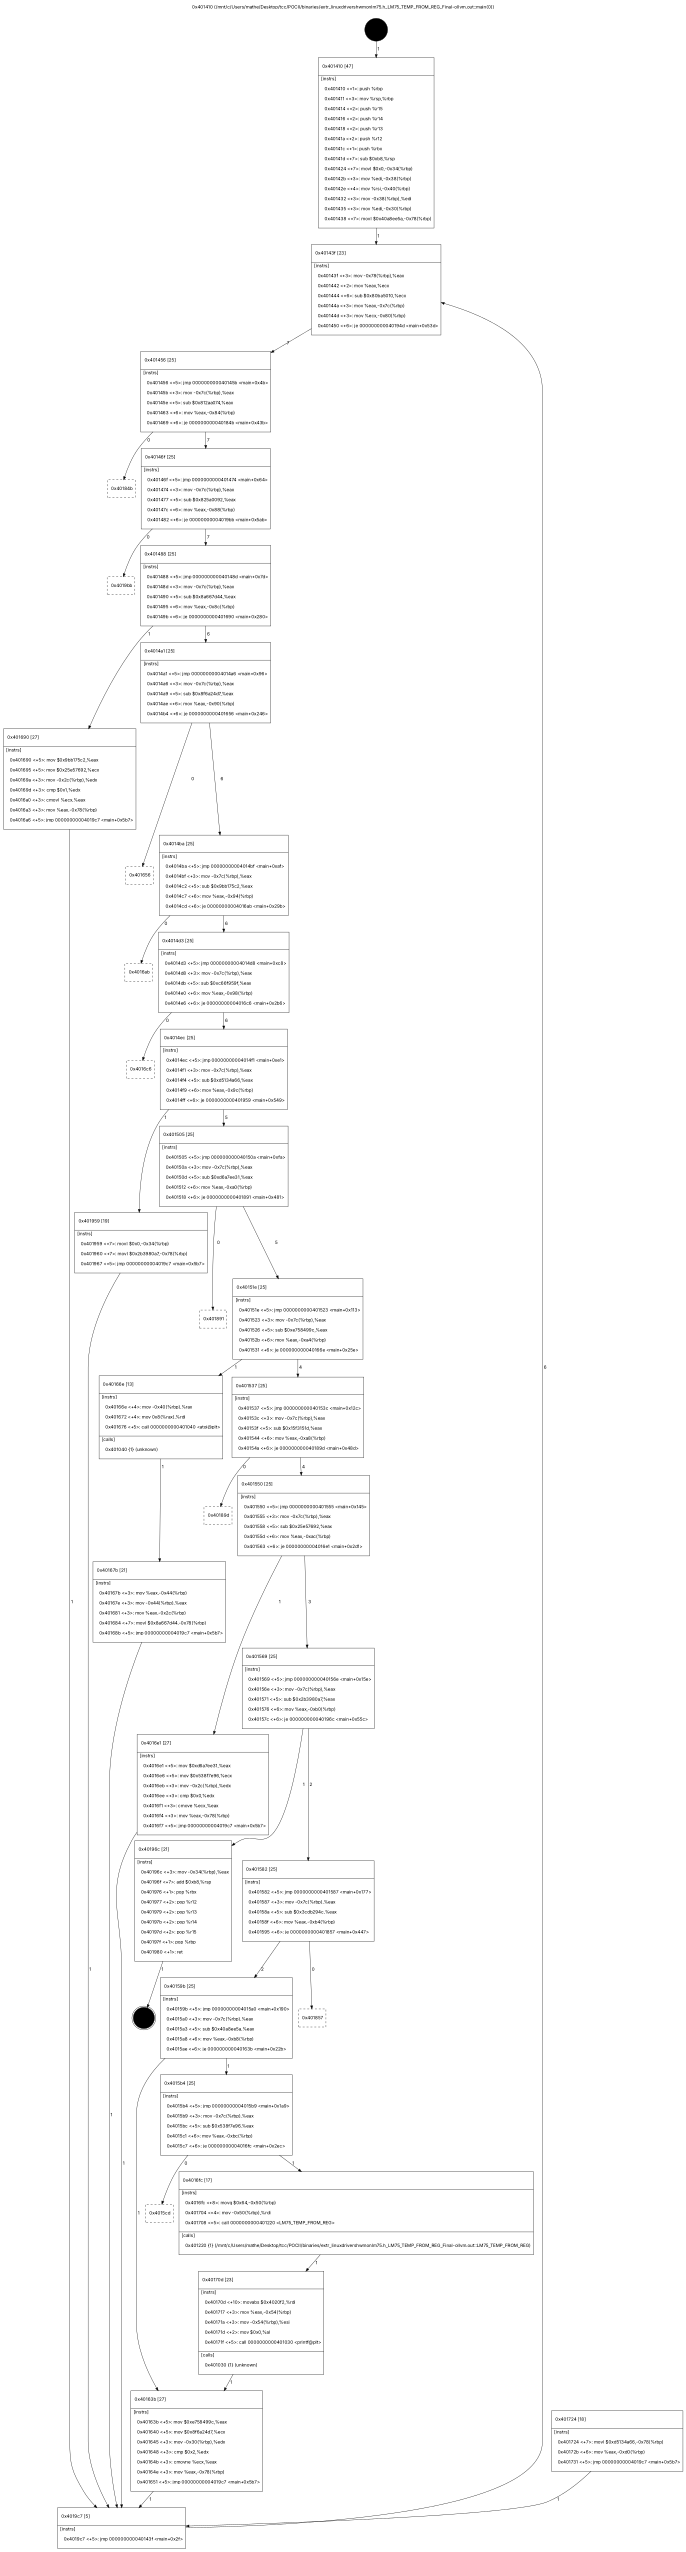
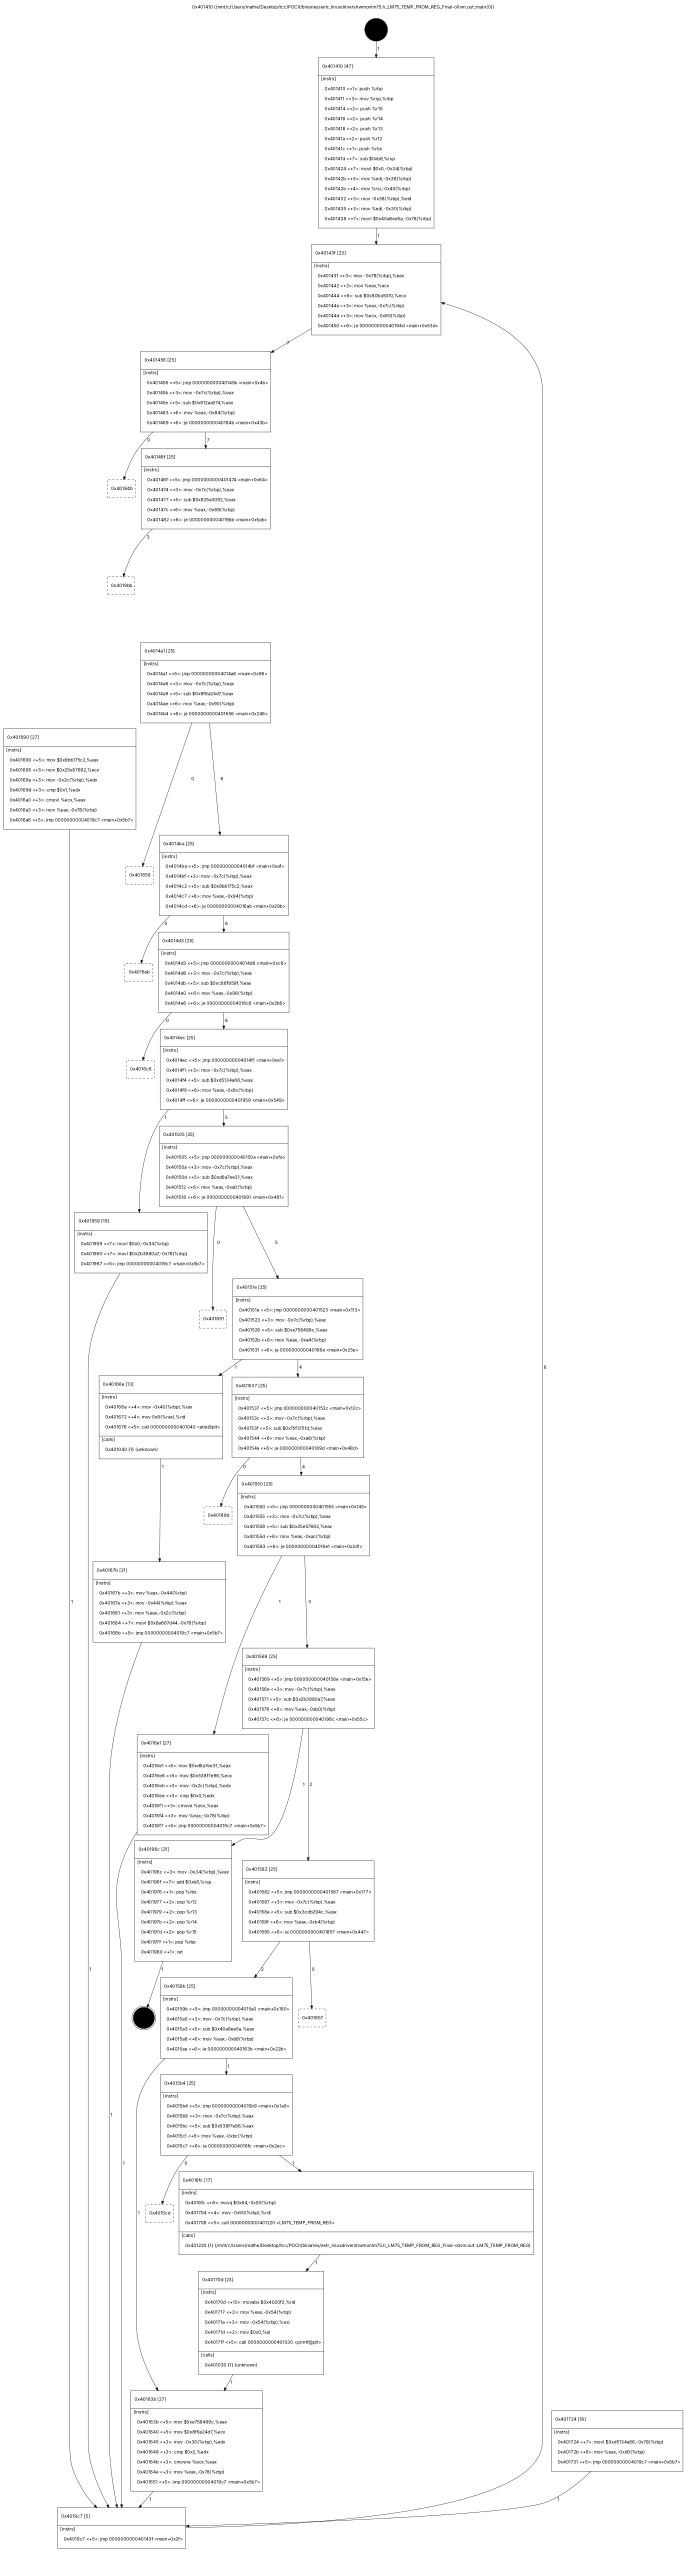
edge "0x40146f [25]" -> "0x4019bb": label " 0" -> " 3"
node "0x401488 [25]": removed
